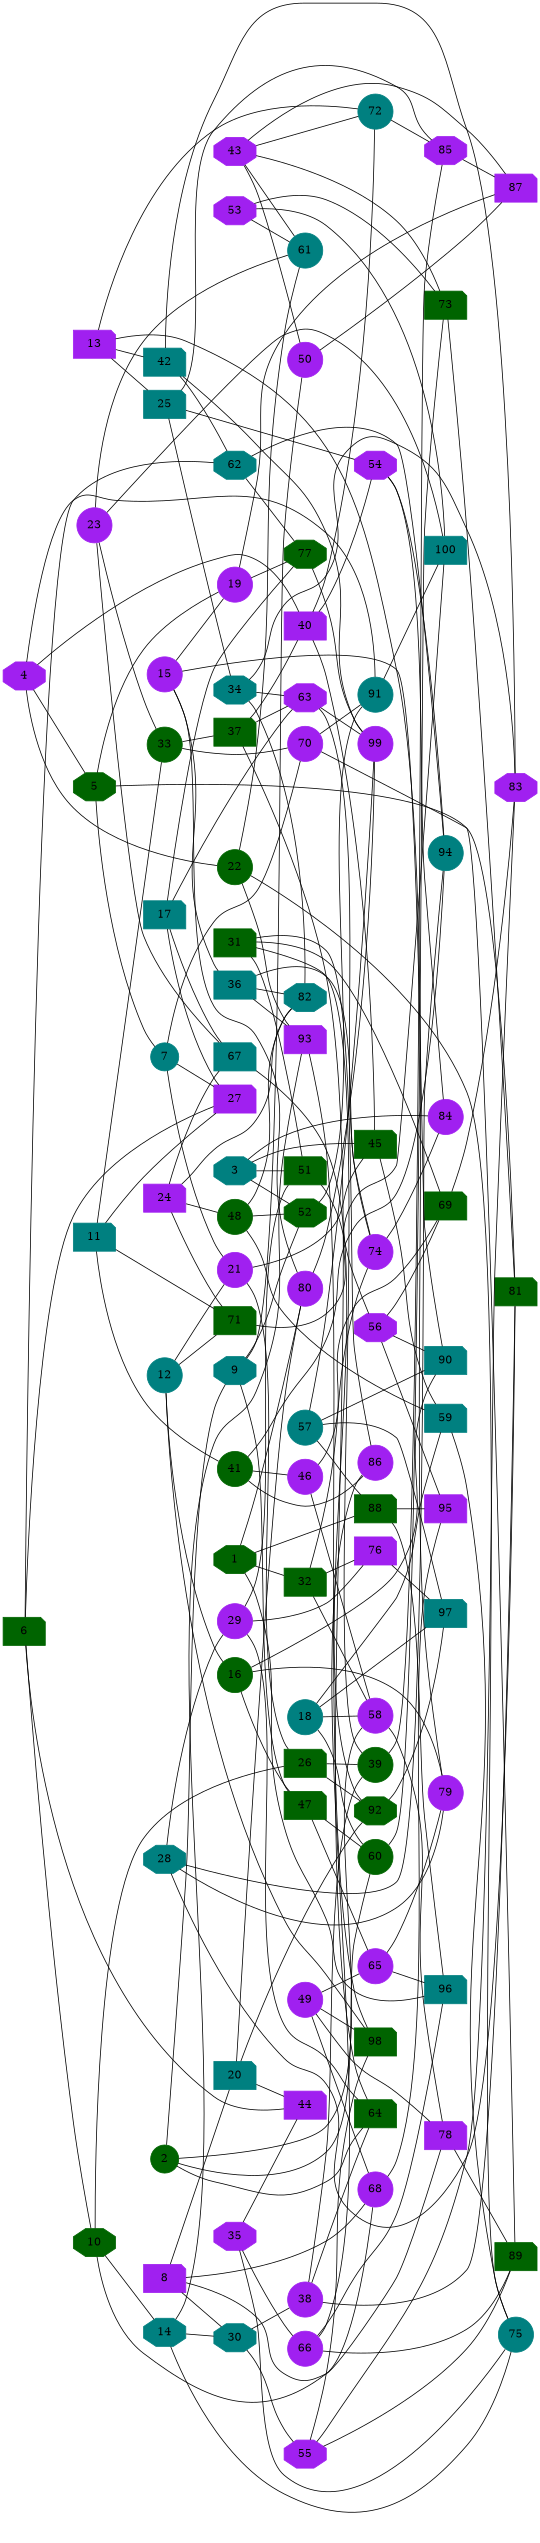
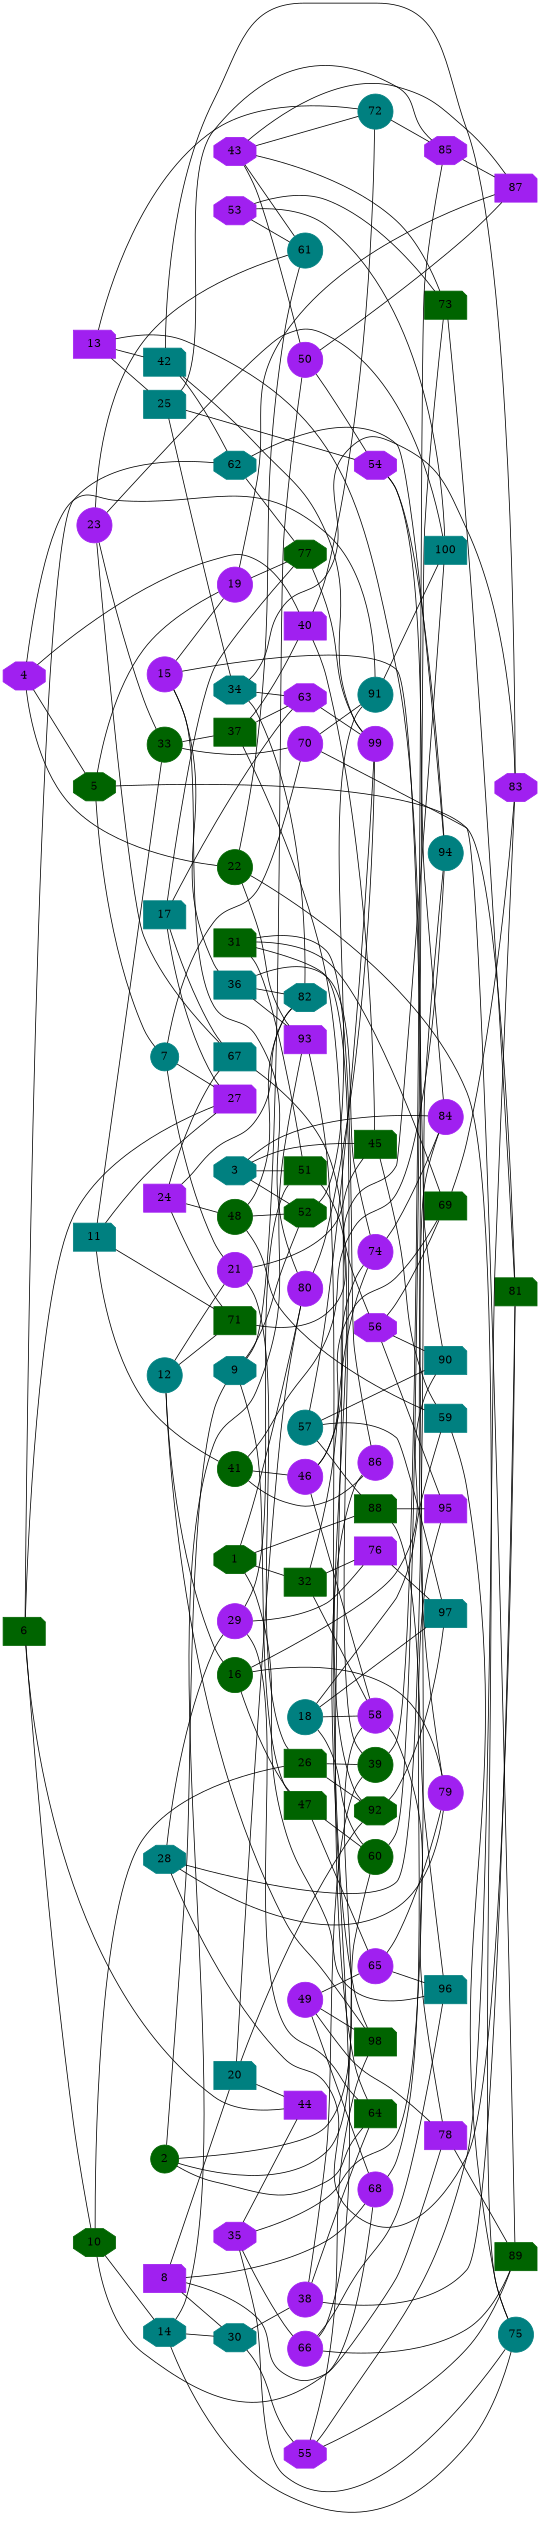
edge "54" -- "40": now "54" -- "50"
edge "63" -- "74": now "46" -- "74"
edge "84" -- "35": added
